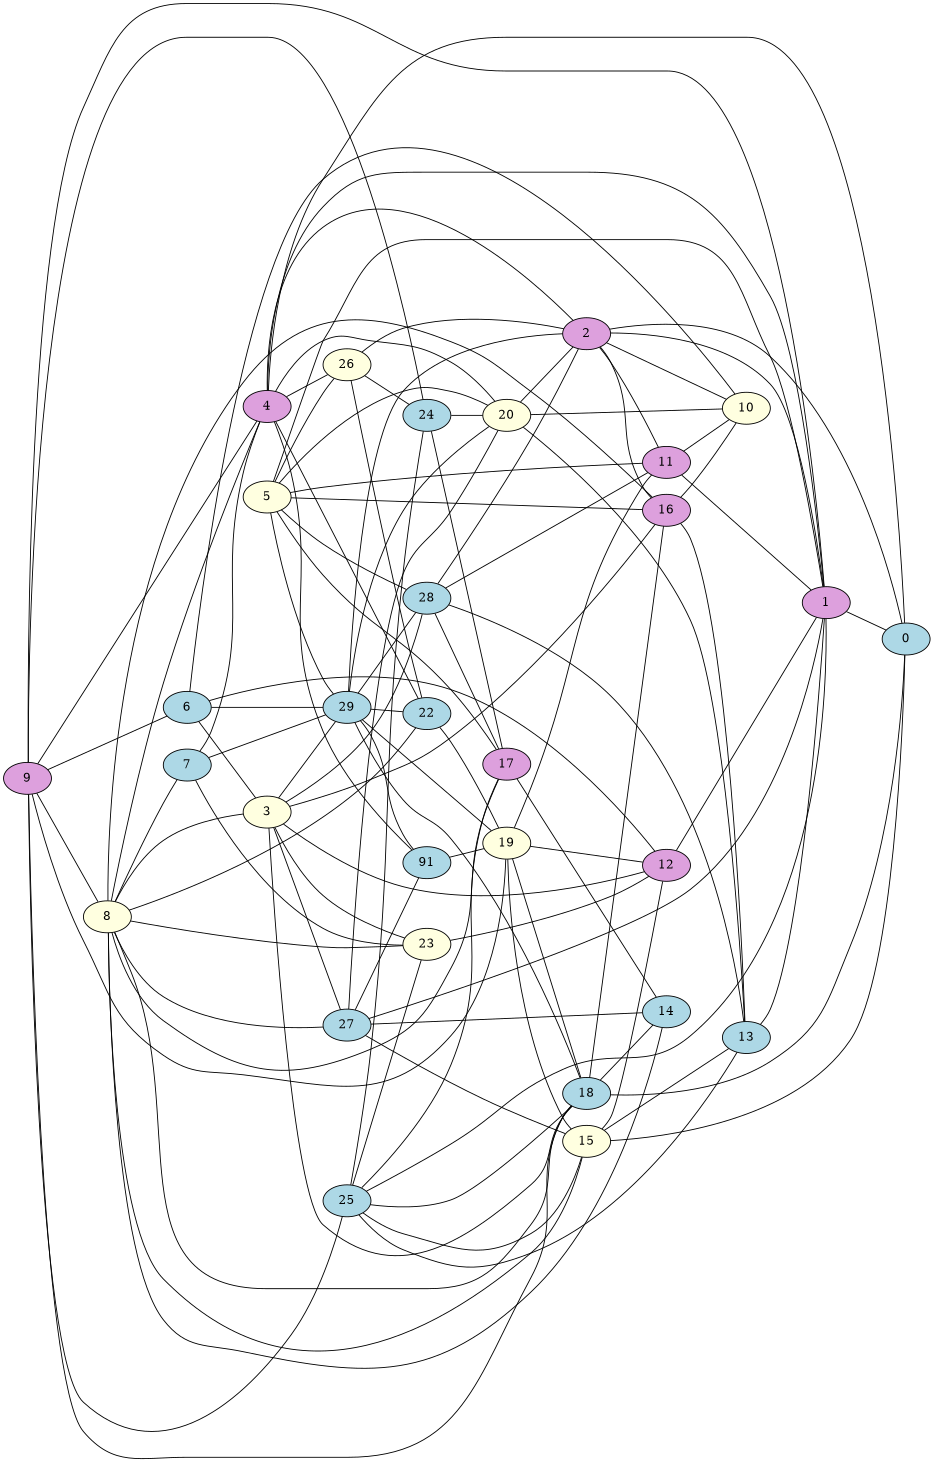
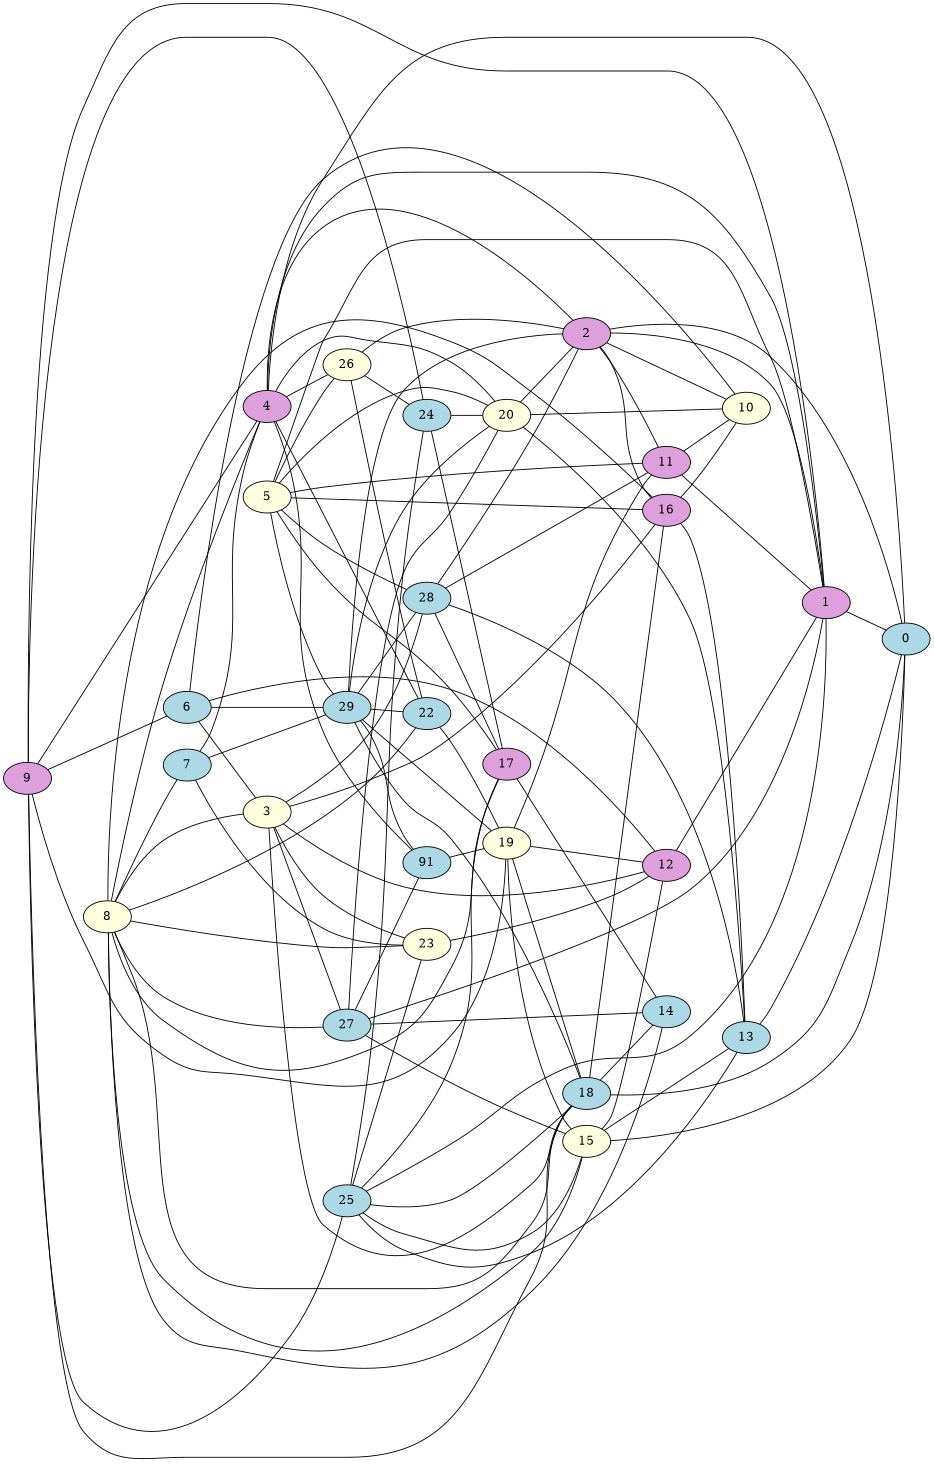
edge "29" -- "3": removed
edge "9" -- "8": removed
edge "1" -- "13": now "0" -- "13"
